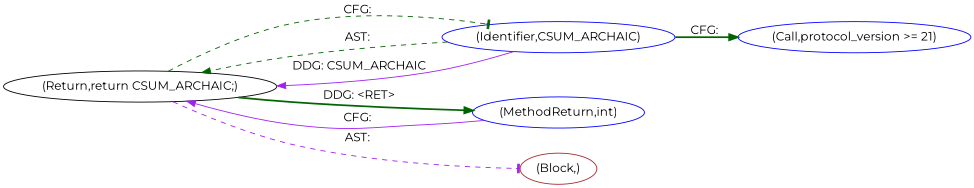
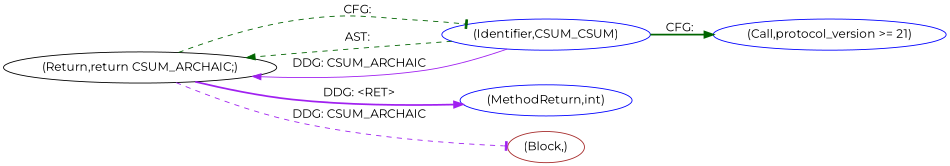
node "(Identifier,CSUM_ARCHAIC)": label "(Identifier,CSUM_ARCHAIC)" -> "(Identifier,CSUM_CSUM)"
edge "(Return,return CSUM_ARCHAIC;)" -> "(MethodReturn,int)": color darkgreen -> purple
edge "(MethodReturn,int)" -> "(Return,return CSUM_ARCHAIC;)": removed, label "CFG:"
edge "(Return,return CSUM_ARCHAIC;)" -> "(Block,)": label "AST: " -> "DDG: CSUM_ARCHAIC"
